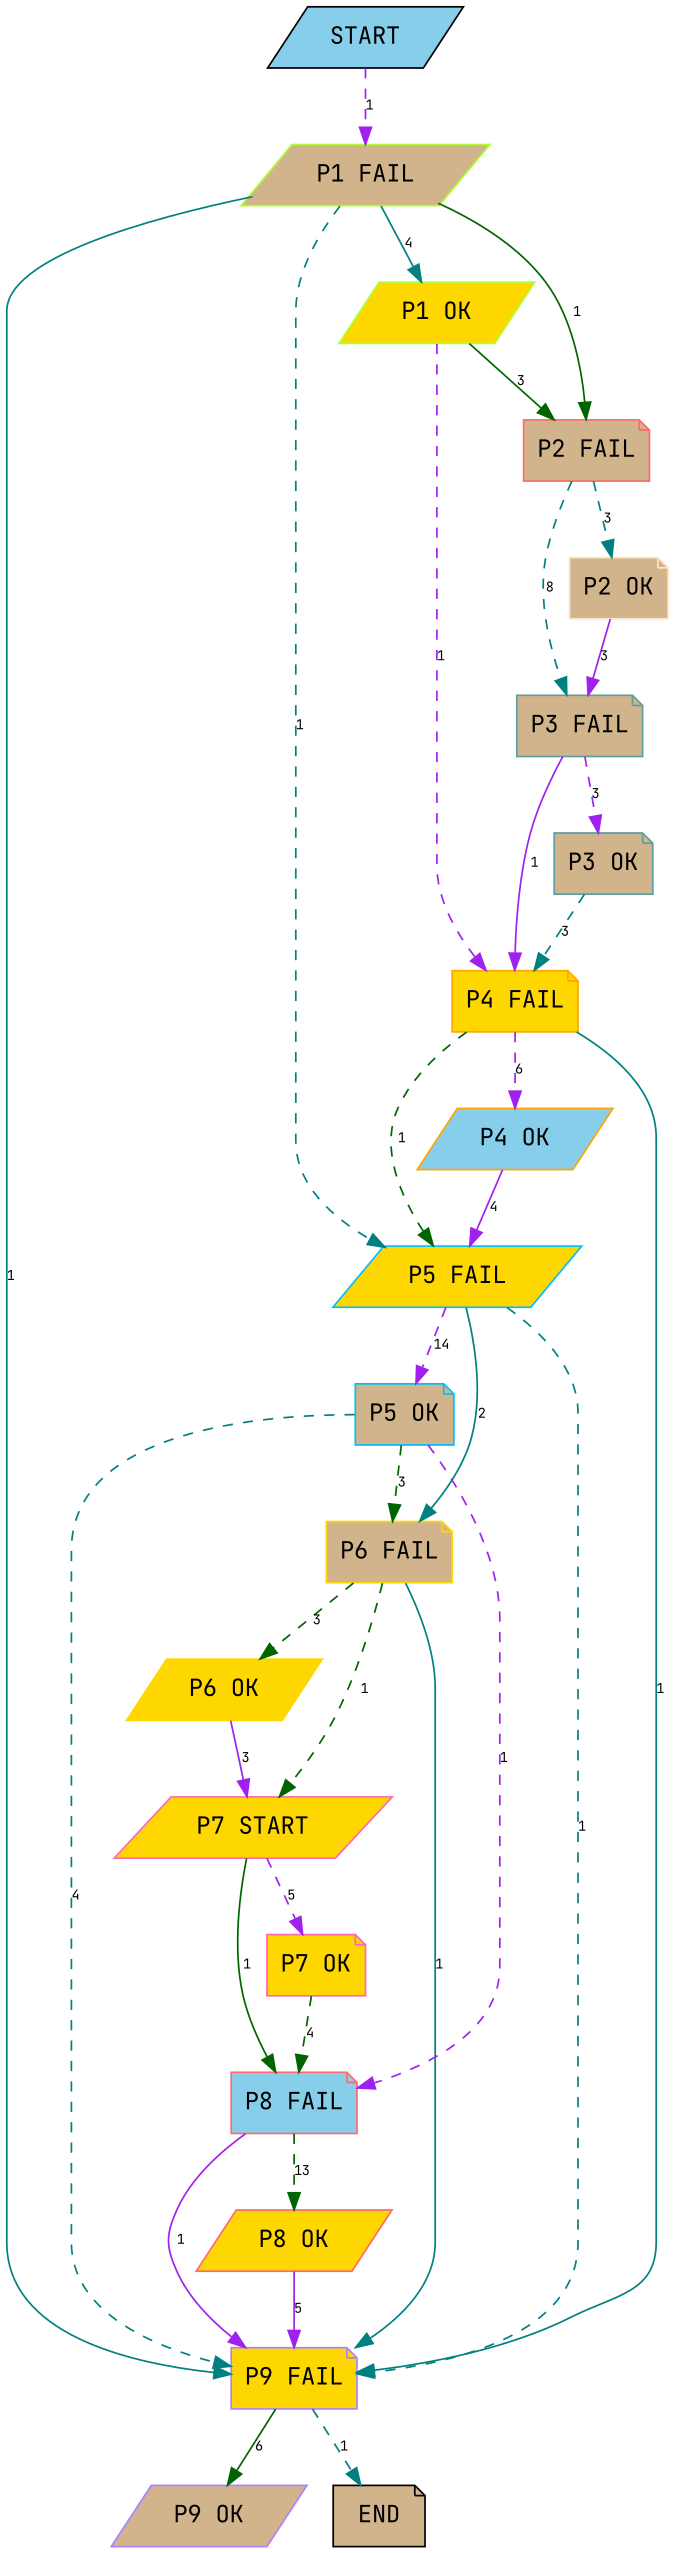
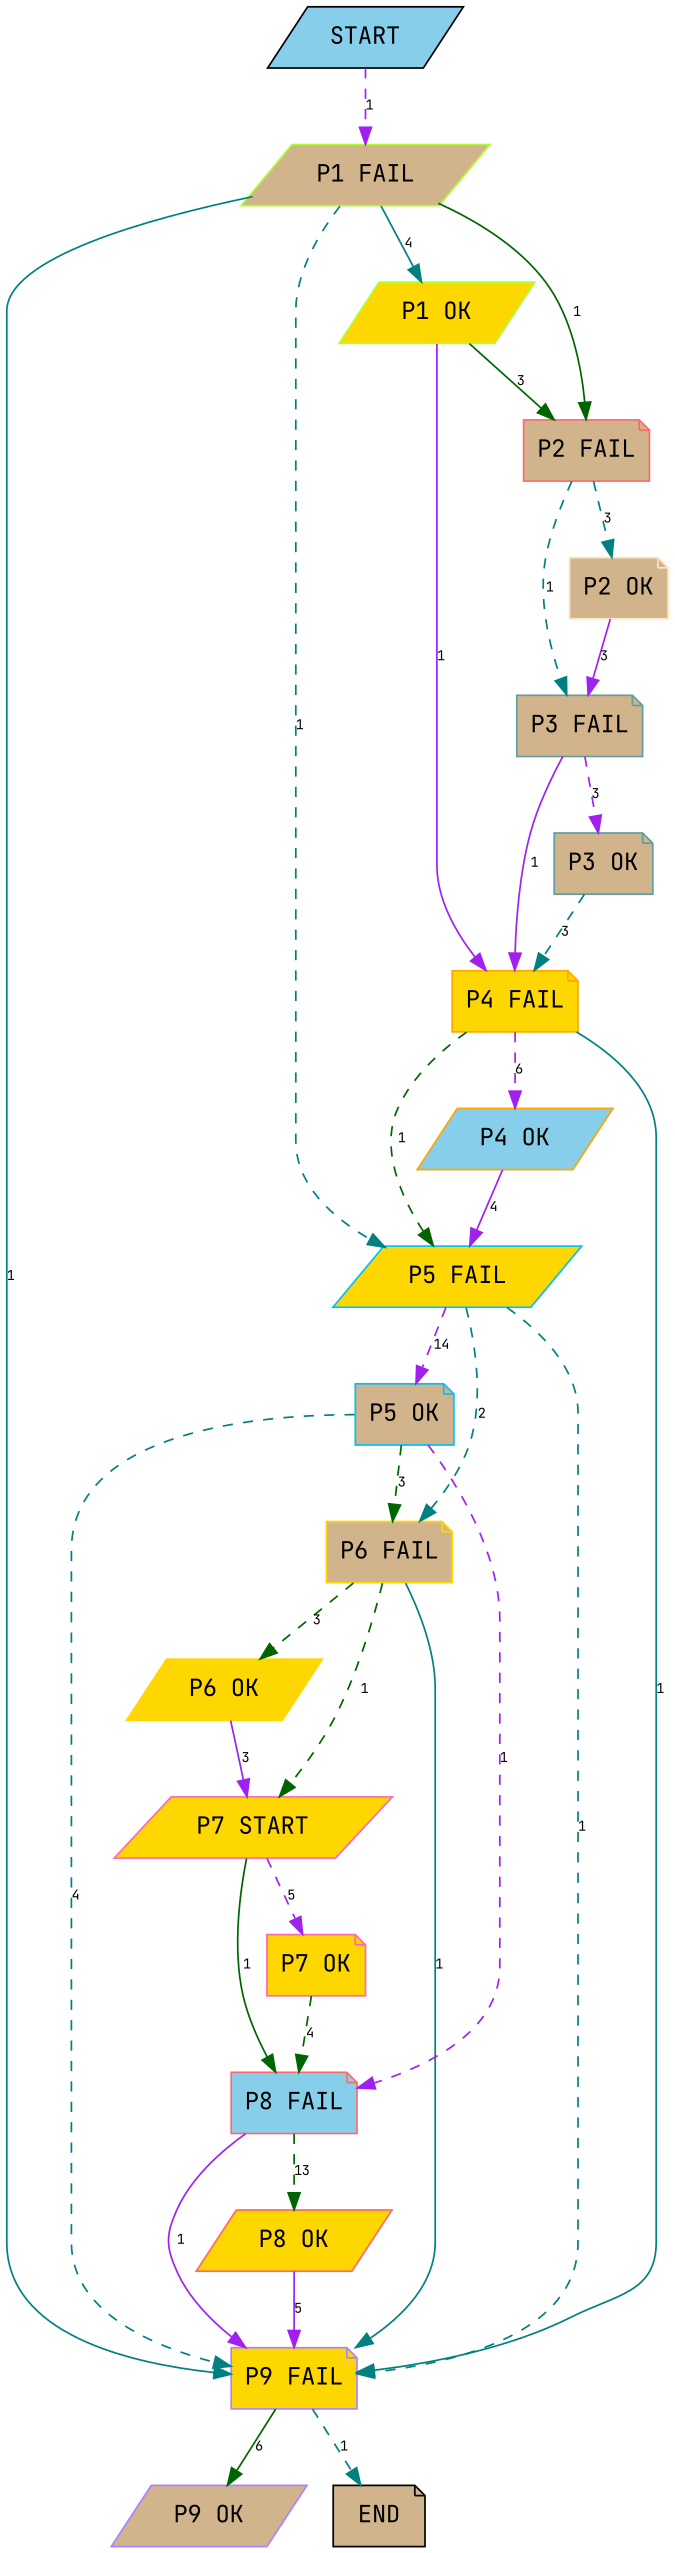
edge "P2 FAIL" -> "P3 FAIL": label "8" -> "1"
edge "P1 OK" -> "P4 FAIL": style dashed -> solid
edge "P5 FAIL" -> "P6 FAIL": style solid -> dashed
